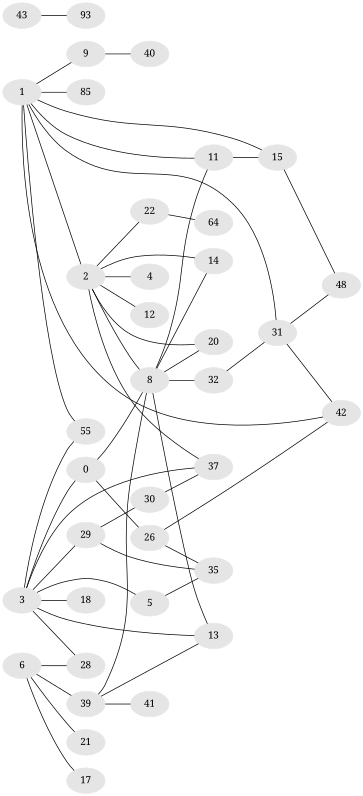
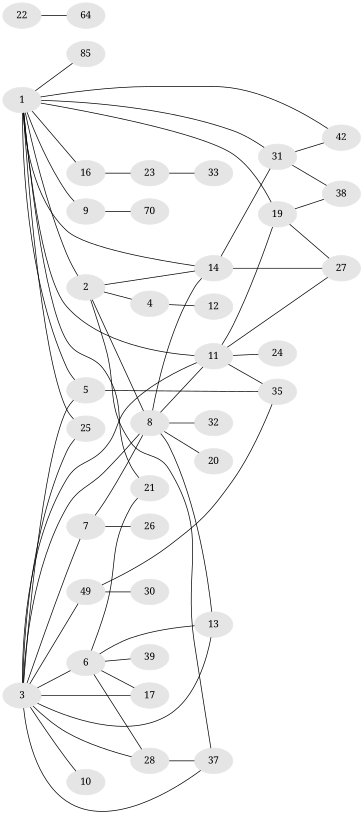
node "43": label "43" -> "23"
node "93": label "93" -> "33"
node "40": label "40" -> "70"
node "15": label "15" -> "19"
node "16": added
edge "1" -- "14": added
edge "22" -- "2": removed
node "27": added
node "48": label "48" -> "38"
edge "2" -- "12": now "4" -- "12"
edge "1" -- "21": added
edge "1" -- "5": added
edge "2" -- "20": removed
node "24": added
edge "31" -- "32": now "31" -- "14"
node "55": label "55" -> "25"
node "0": label "0" -> "7"
edge "42" -- "26": removed
edge "37" -- "30": now "37" -- "28"
edge "11" -- "3": added
node "29": label "29" -> "49"
edge "8" -- "39": now "8" -- "3"
edge "26" -- "35": now "11" -- "35"
node "18": label "18" -> "10"
edge "13" -- "39": now "13" -- "6"
edge "6" -- "3": added
edge "3" -- "17": added
node "41": removed
